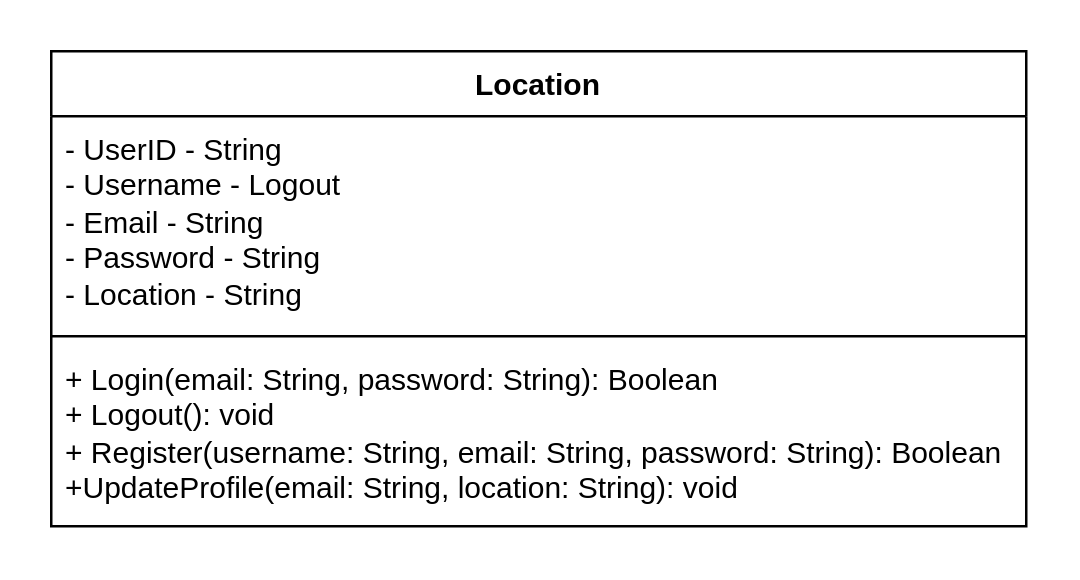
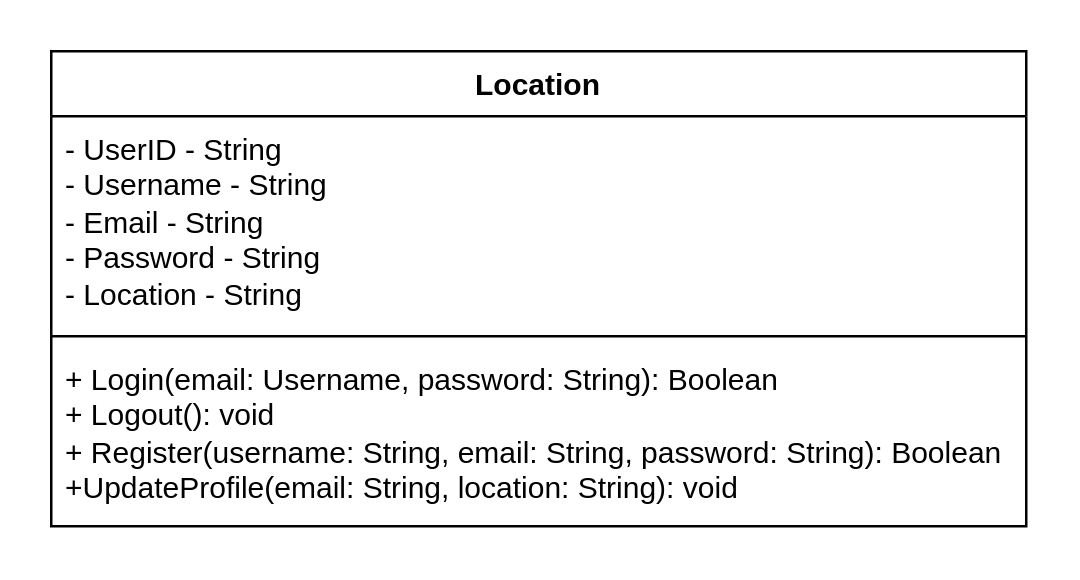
node "- UserID - String - Username - Logout - Email - String - Password - String - Location - String": label "- UserID - String - Username - Logout - Email - String - Password - String - Location - String" -> "- UserID - String - Username - String - Email - String - Password - String - Location - String"
node "+ Login(email: String, password: String): Boolean + Logout(): void + Register(username: String, email: String, password: String): Boolean +UpdateProfile(email: String, location: String): void": label "+ Login(email: String, password: String): Boolean + Logout(): void + Register(username: String, email: String, password: String): Boolean +UpdateProfile(email: String, location: String): void" -> "+ Login(email: Username, password: String): Boolean + Logout(): void + Register(username: String, email: String, password: String): Boolean +UpdateProfile(email: String, location: String): void"
